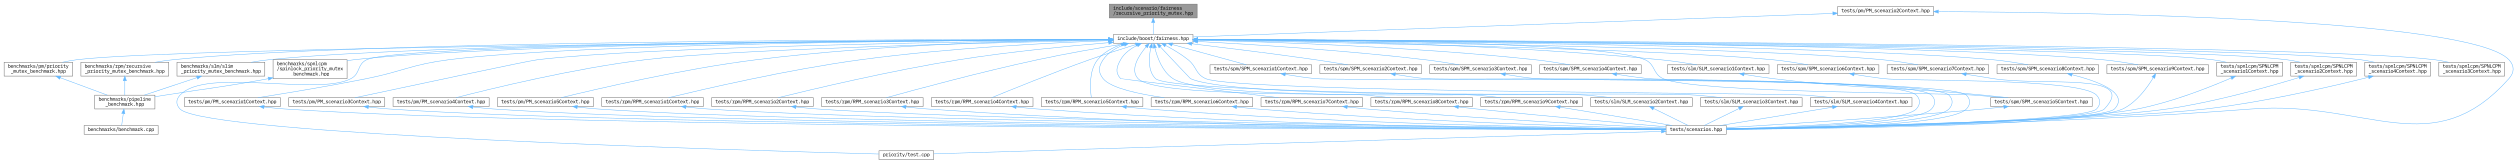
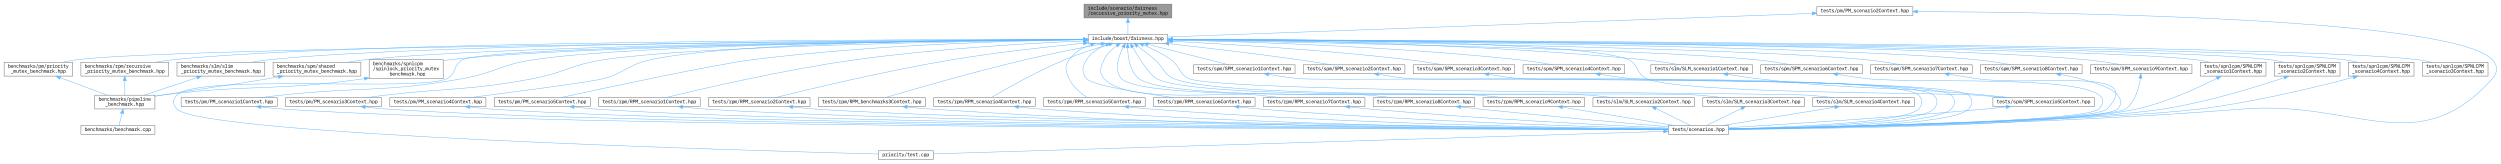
node "benchmarks/spm/shared _priority_mutex_benchmark.hpp": added
node "tests/rpm/RPM_scenario3Context.hpp": label "tests/rpm/RPM_scenario3Context.hpp" -> "tests/rpm/RPM_benchmarks3Context.hpp"
